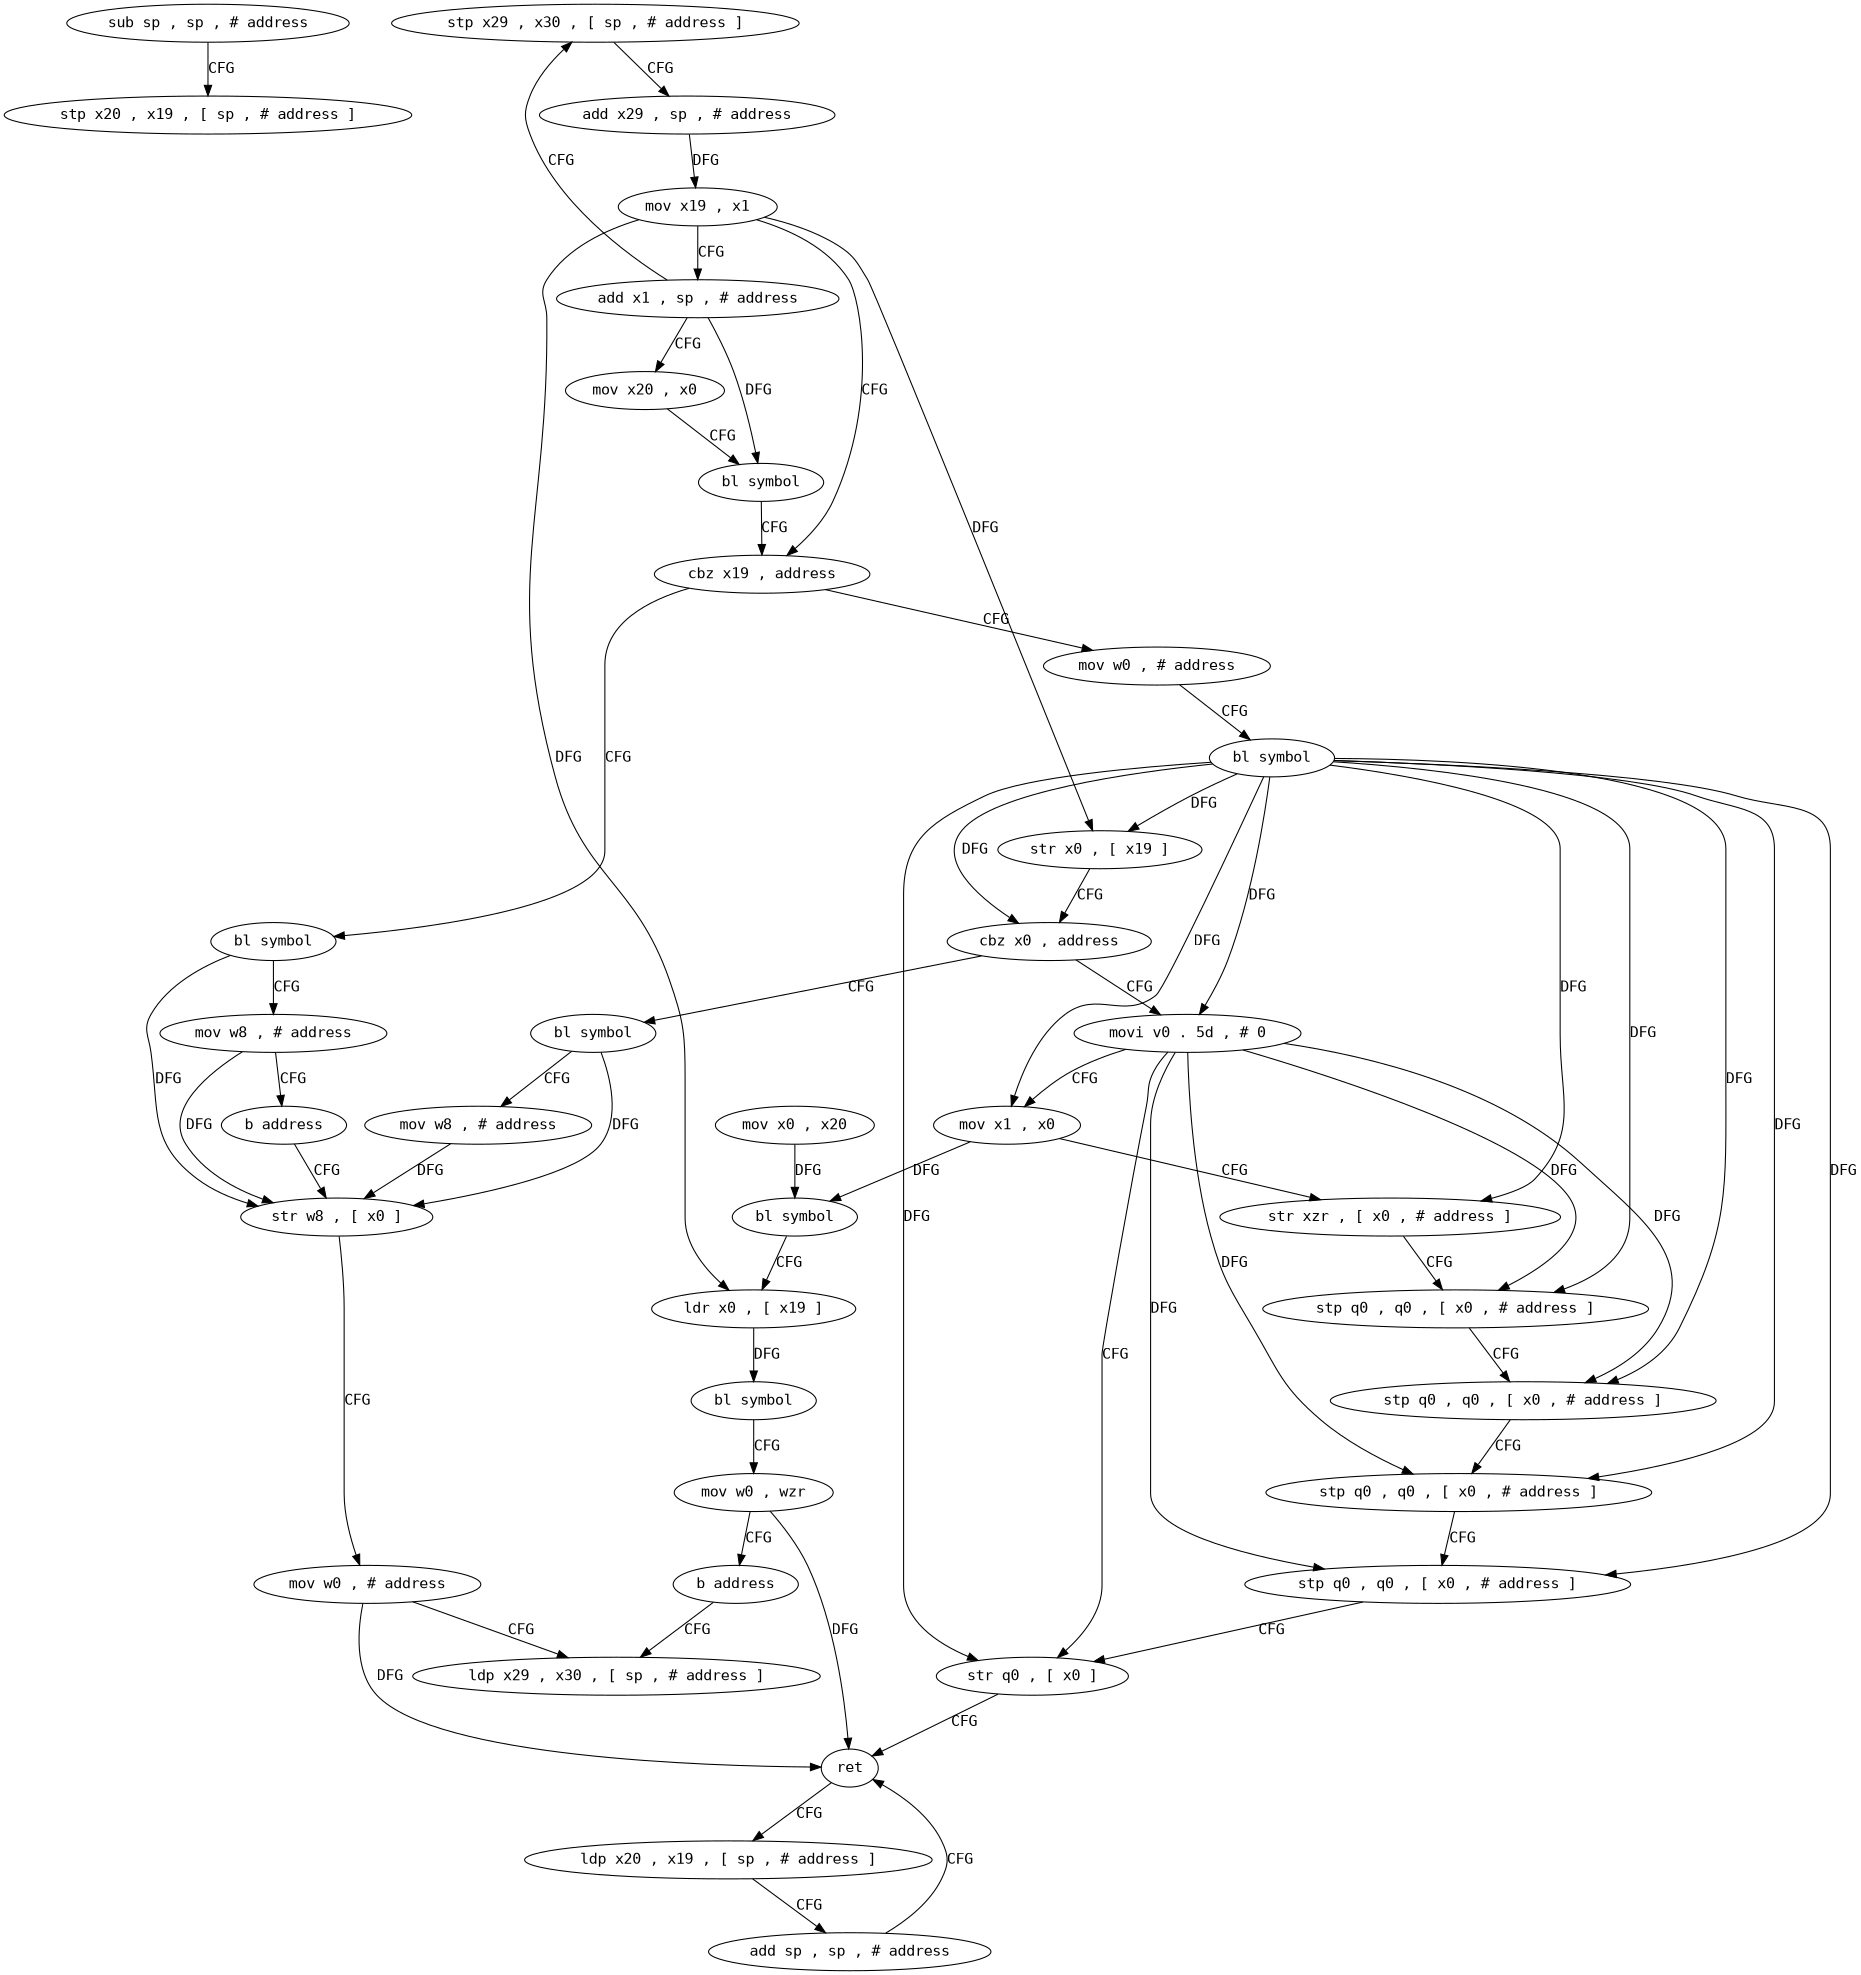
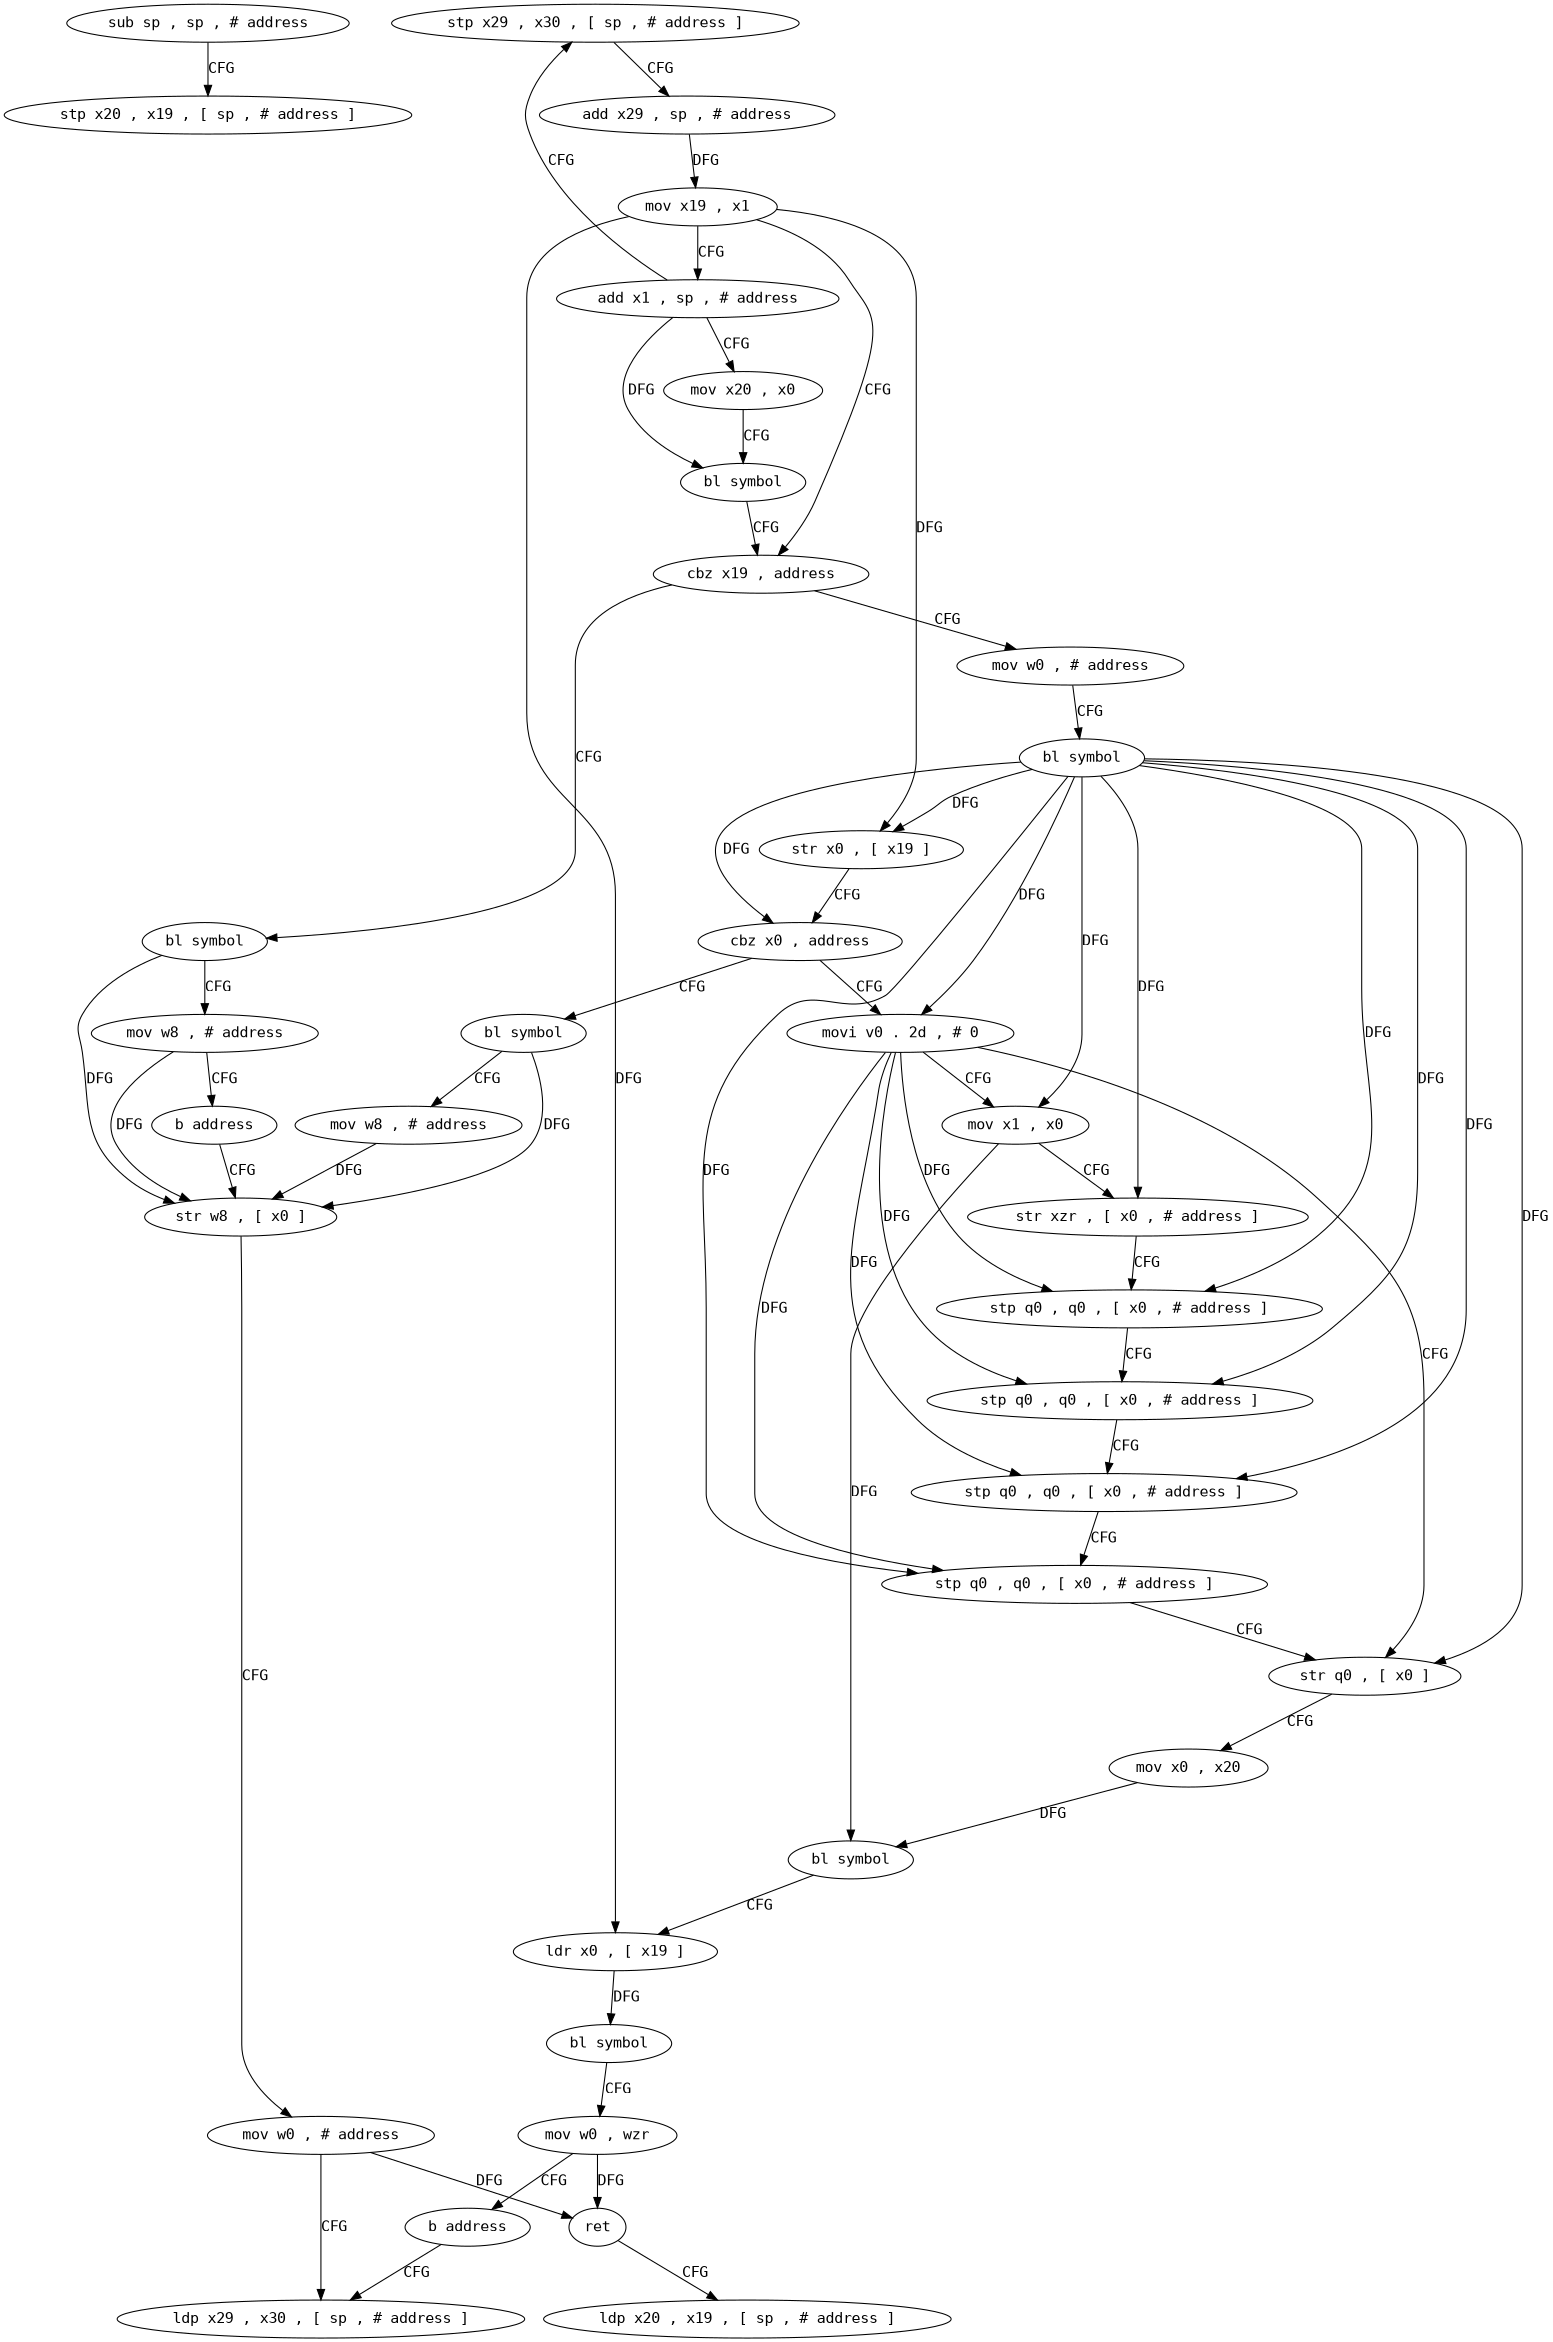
node "movi v0 . 5d , # 0": label "movi v0 . 5d , # 0" -> "movi v0 . 2d , # 0"
edge "str q0 , [ x0 ]" -> "ret": now "str q0 , [ x0 ]" -> "mov x0 , x20"
node "add sp , sp , # address": removed
